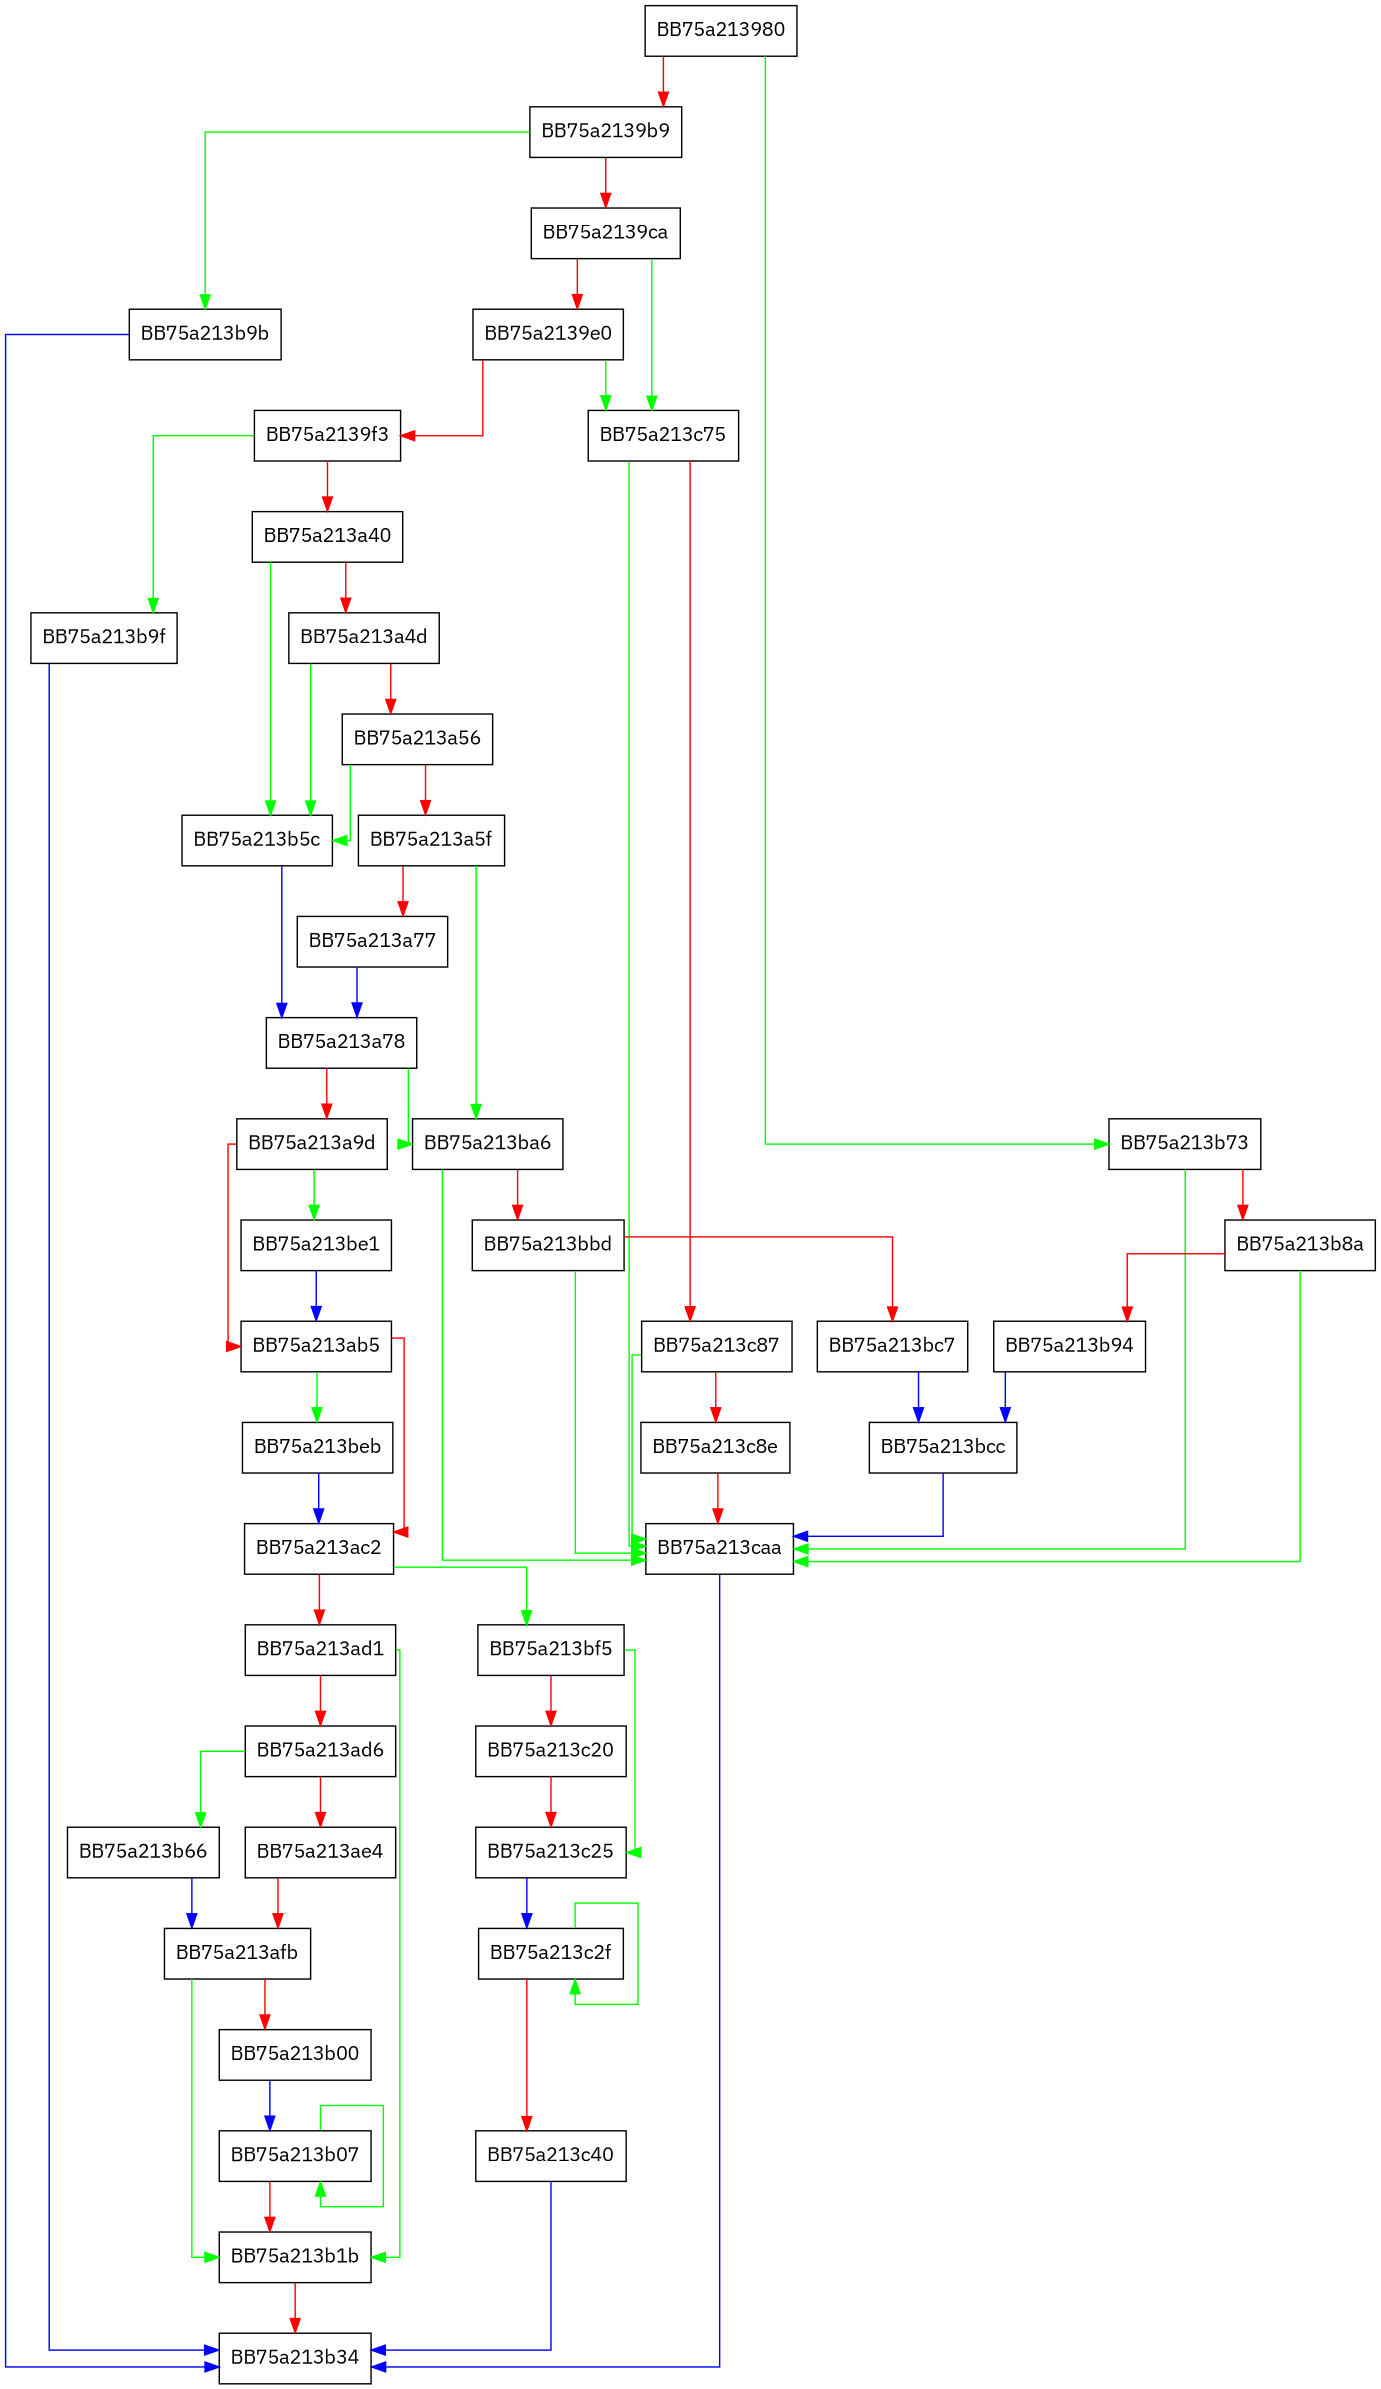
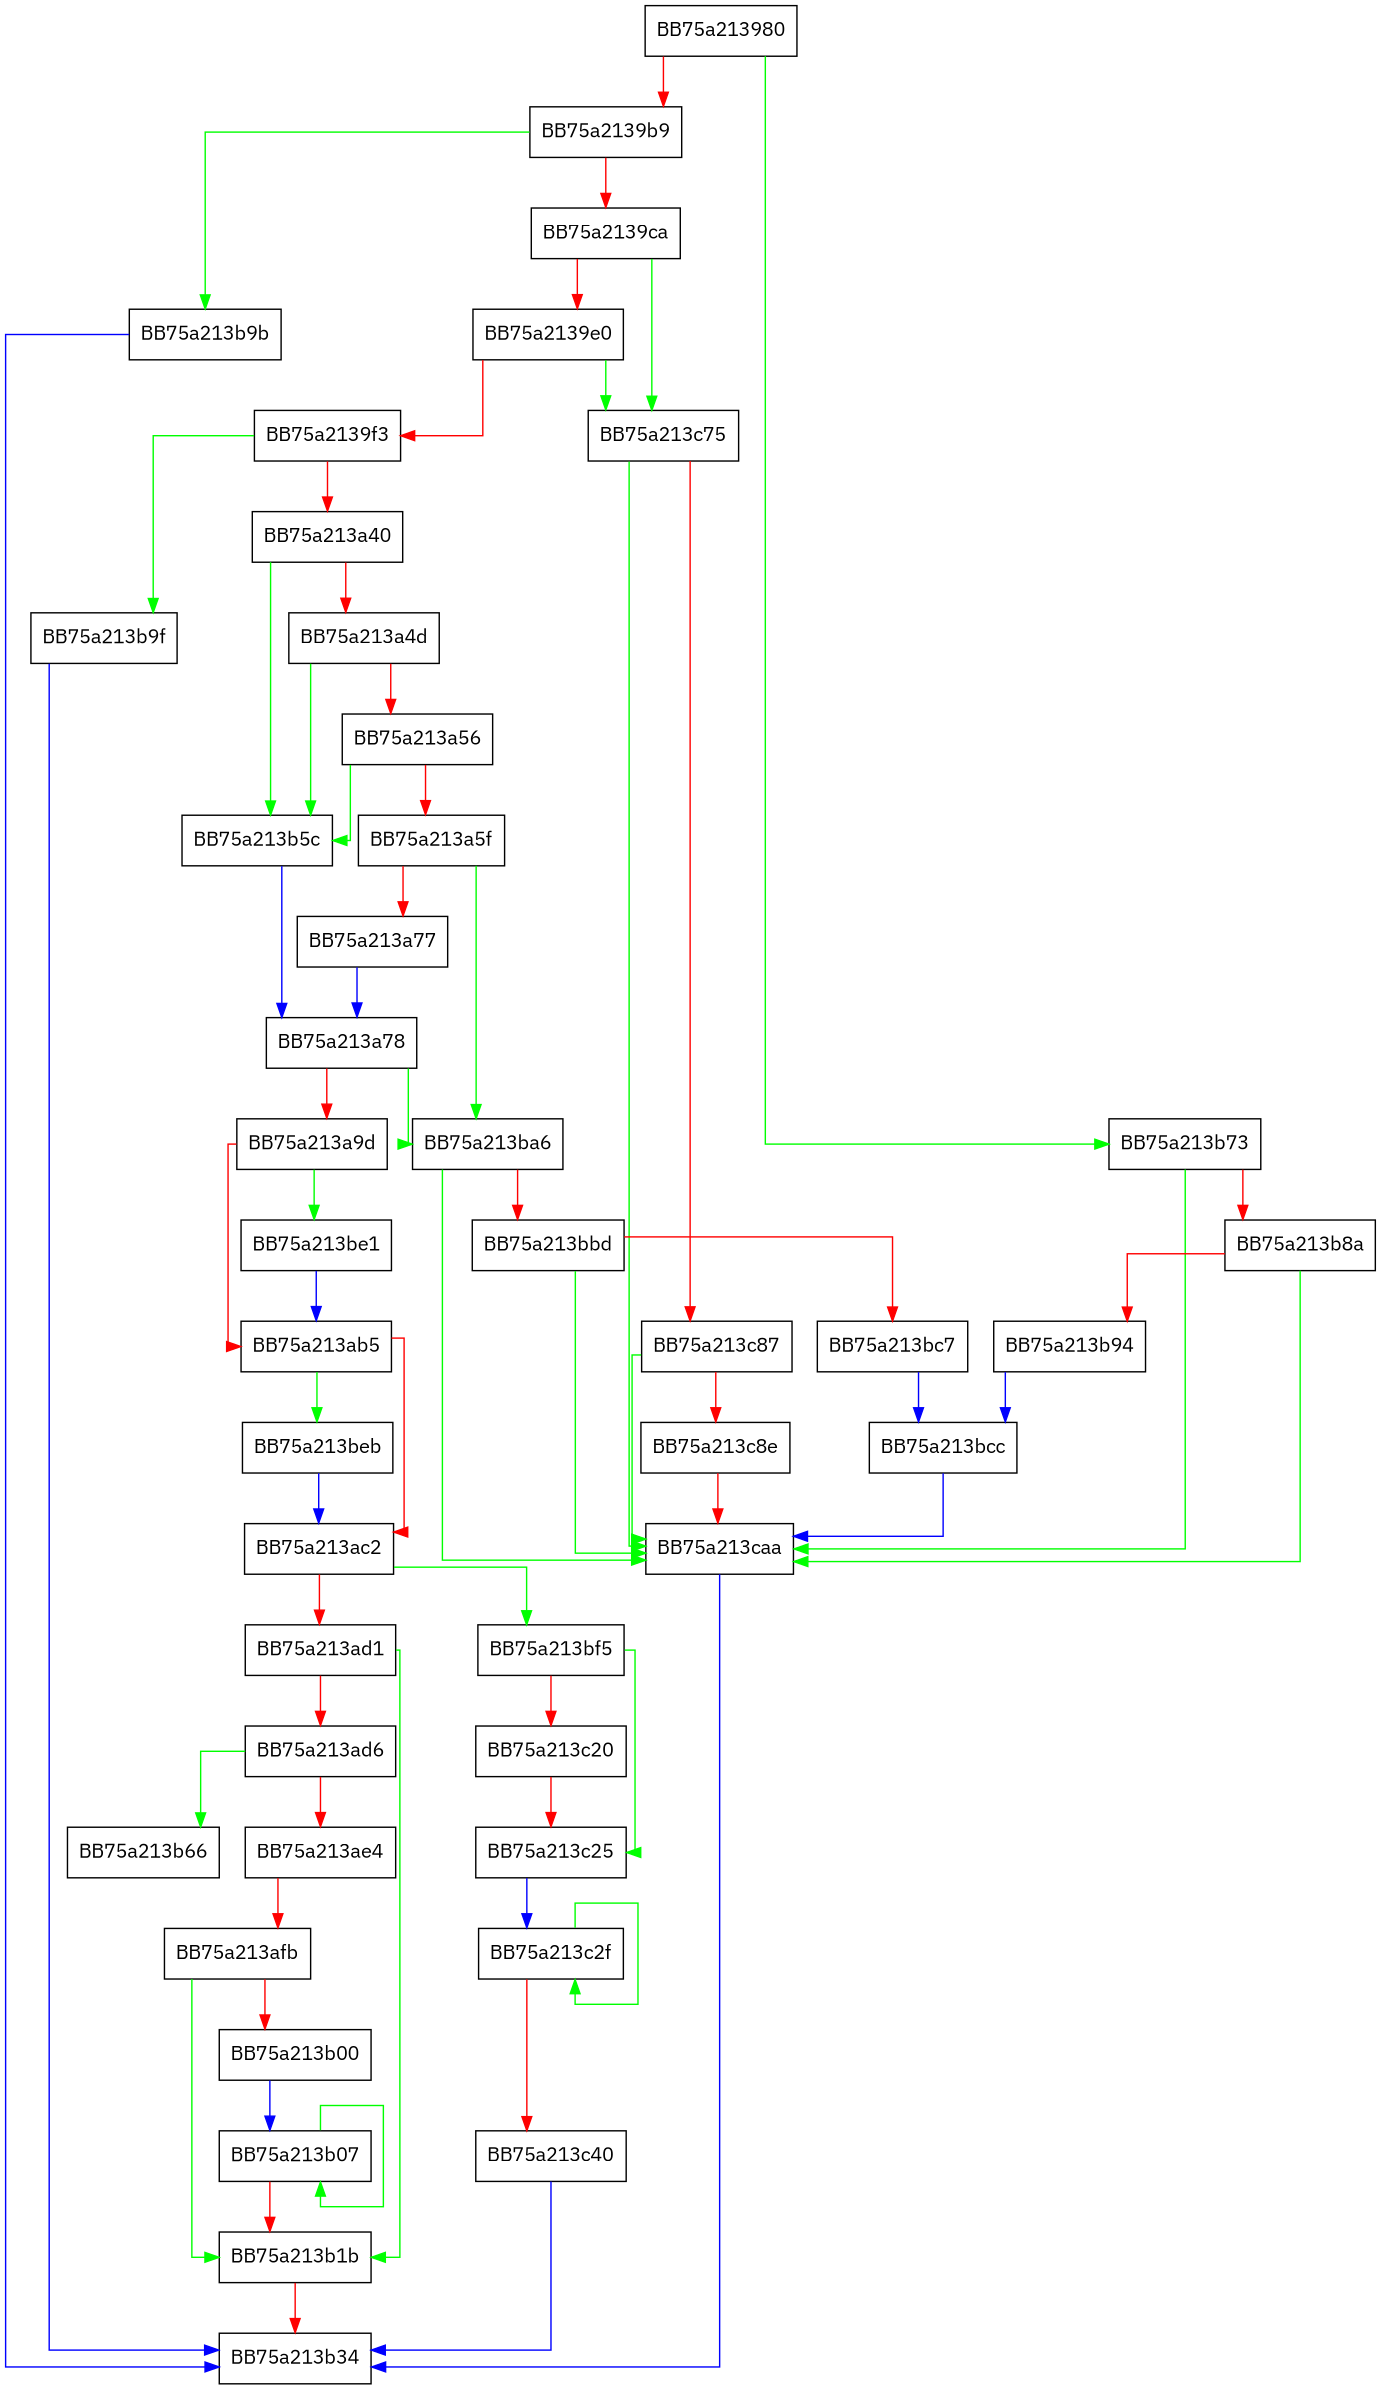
edge "BB75a213b66" -> "BB75a213afb": removed
